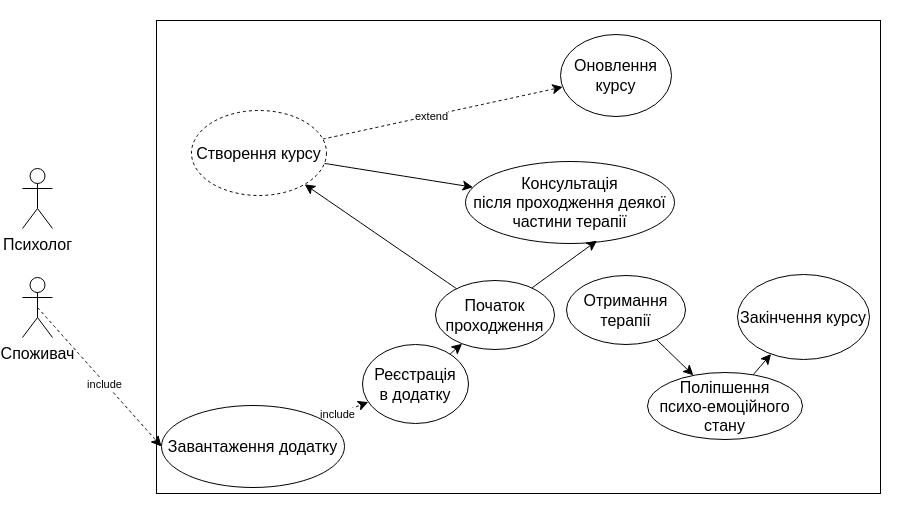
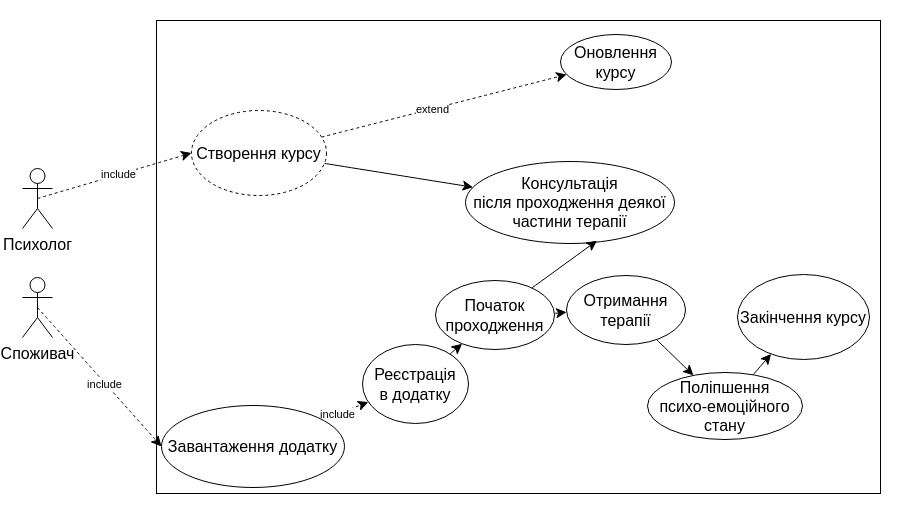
node "Оновлення курсу": size 111x82 -> 111x55
edge "Психолог" -> "Створення курсу": added, label "include"
edge "Початок проходження" -> "Створення курсу": now "Початок проходження" -> "Отримання терапії"
